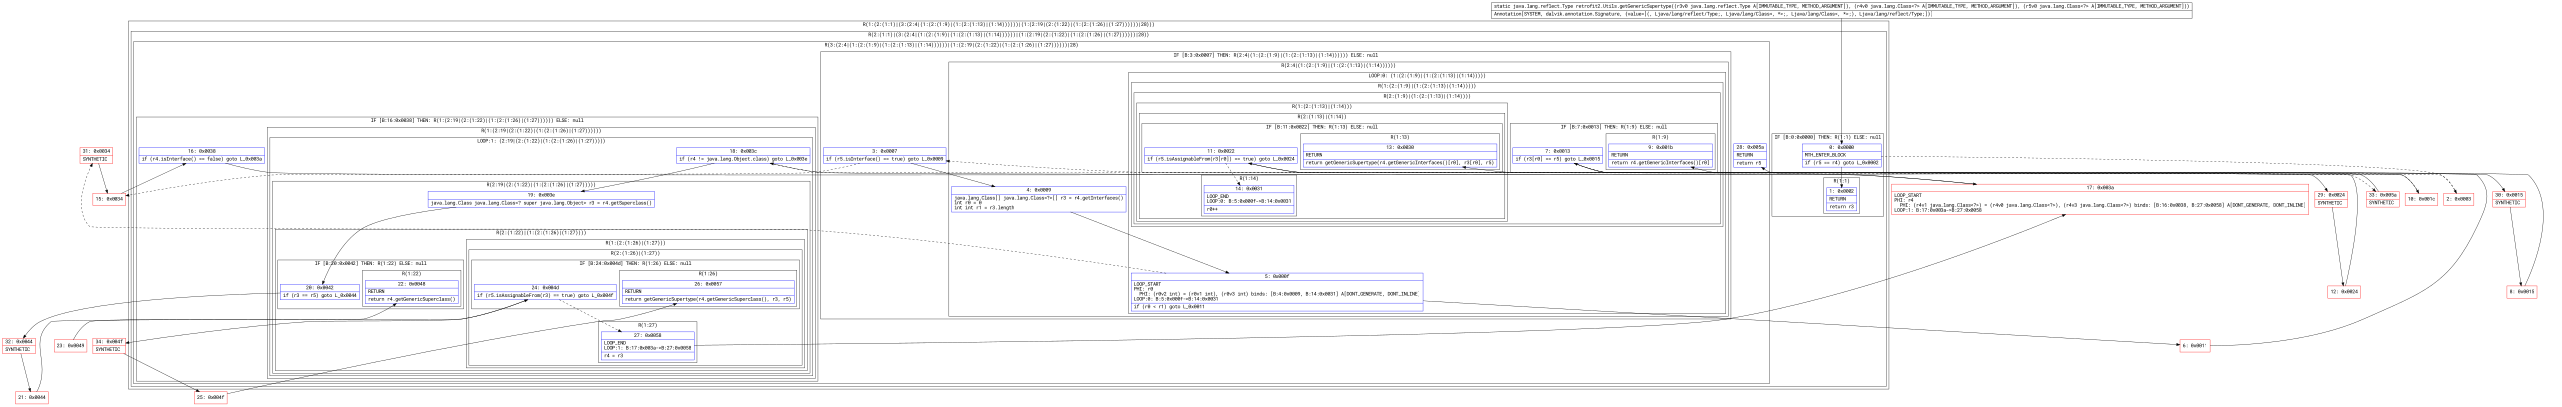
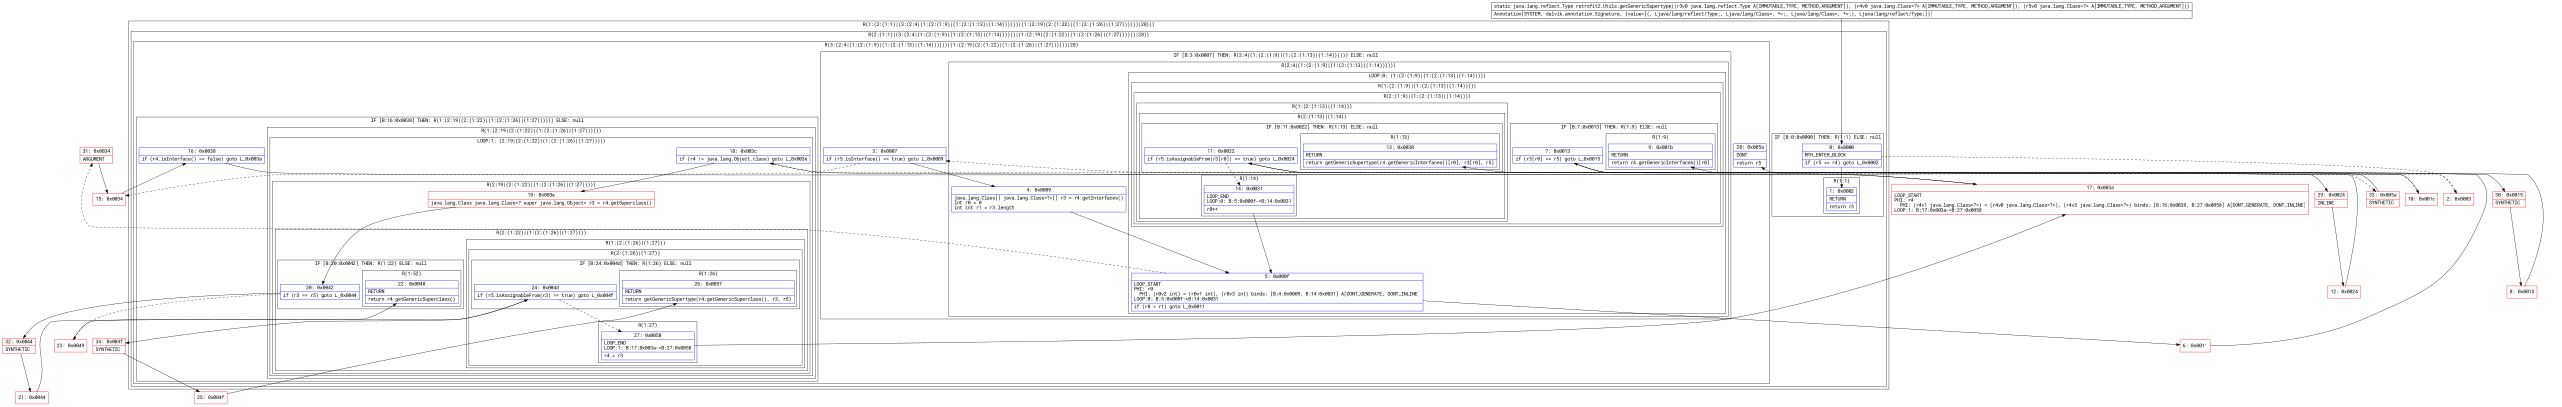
node "28: 0x005a": text "RETURN" -> "DONT"
node "31: 0x0034": text "SYNTHETIC" -> "ARGUMENT"
node "19: 0x003e": color blue -> red
node "29: 0x0024": text "SYNTHETIC" -> "INLINE"
edge "14: 0x0031" -> "5: 0x000f": added
cluster "R(1:22)": label "R(1:22)" -> "R(1:52)"
edge "20: 0x0042" -> "23: 0x0049": added
